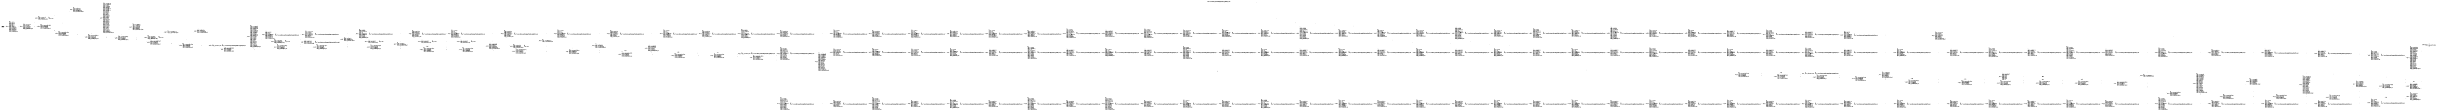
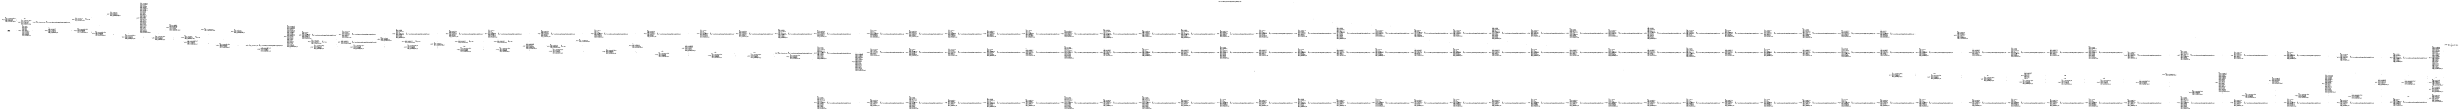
node "0x401c58 [25]": removed
